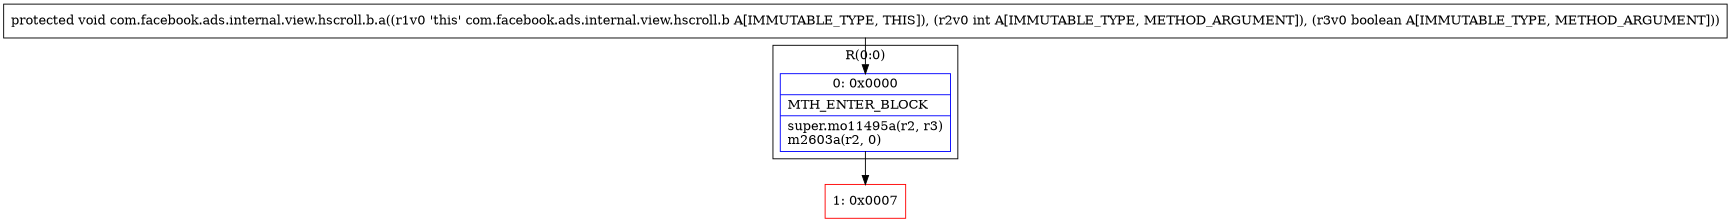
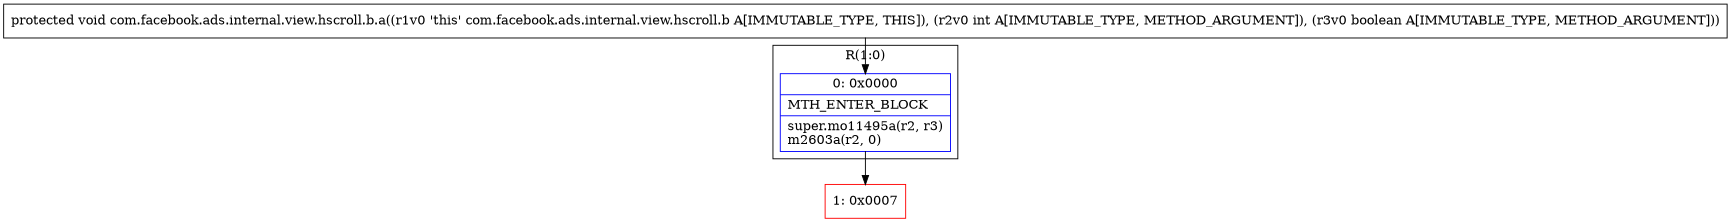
cluster "R(0:0)": label "R(0:0)" -> "R(1:0)"
